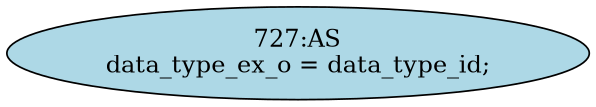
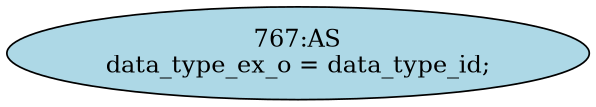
node "727:AS data_type_ex_o = data_type_id;": label "727:AS data_type_ex_o = data_type_id;" -> "767:AS data_type_ex_o = data_type_id;"
